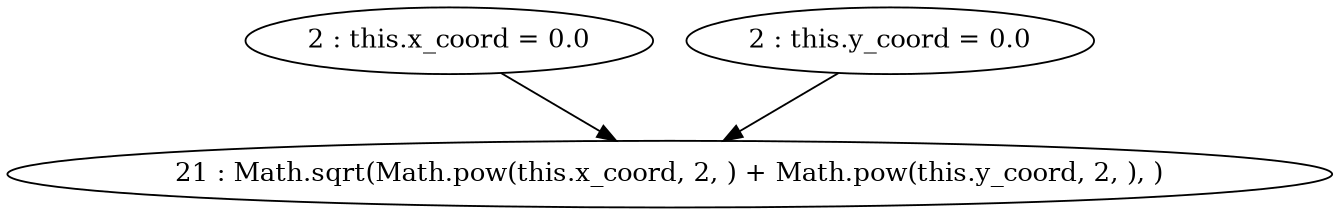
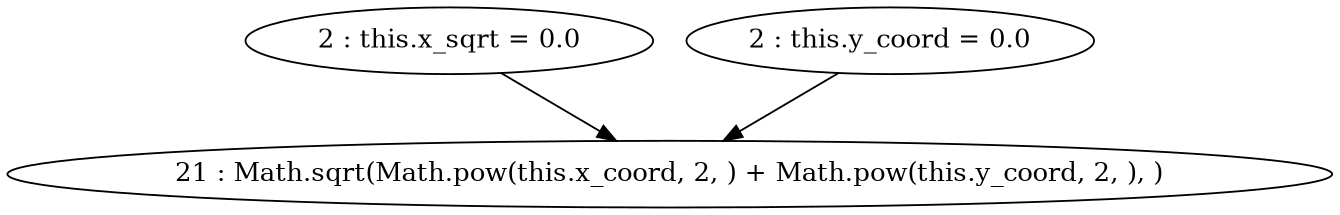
node "2 : this.x_coord = 0.0": label "2 : this.x_coord = 0.0" -> "2 : this.x_sqrt = 0.0"
